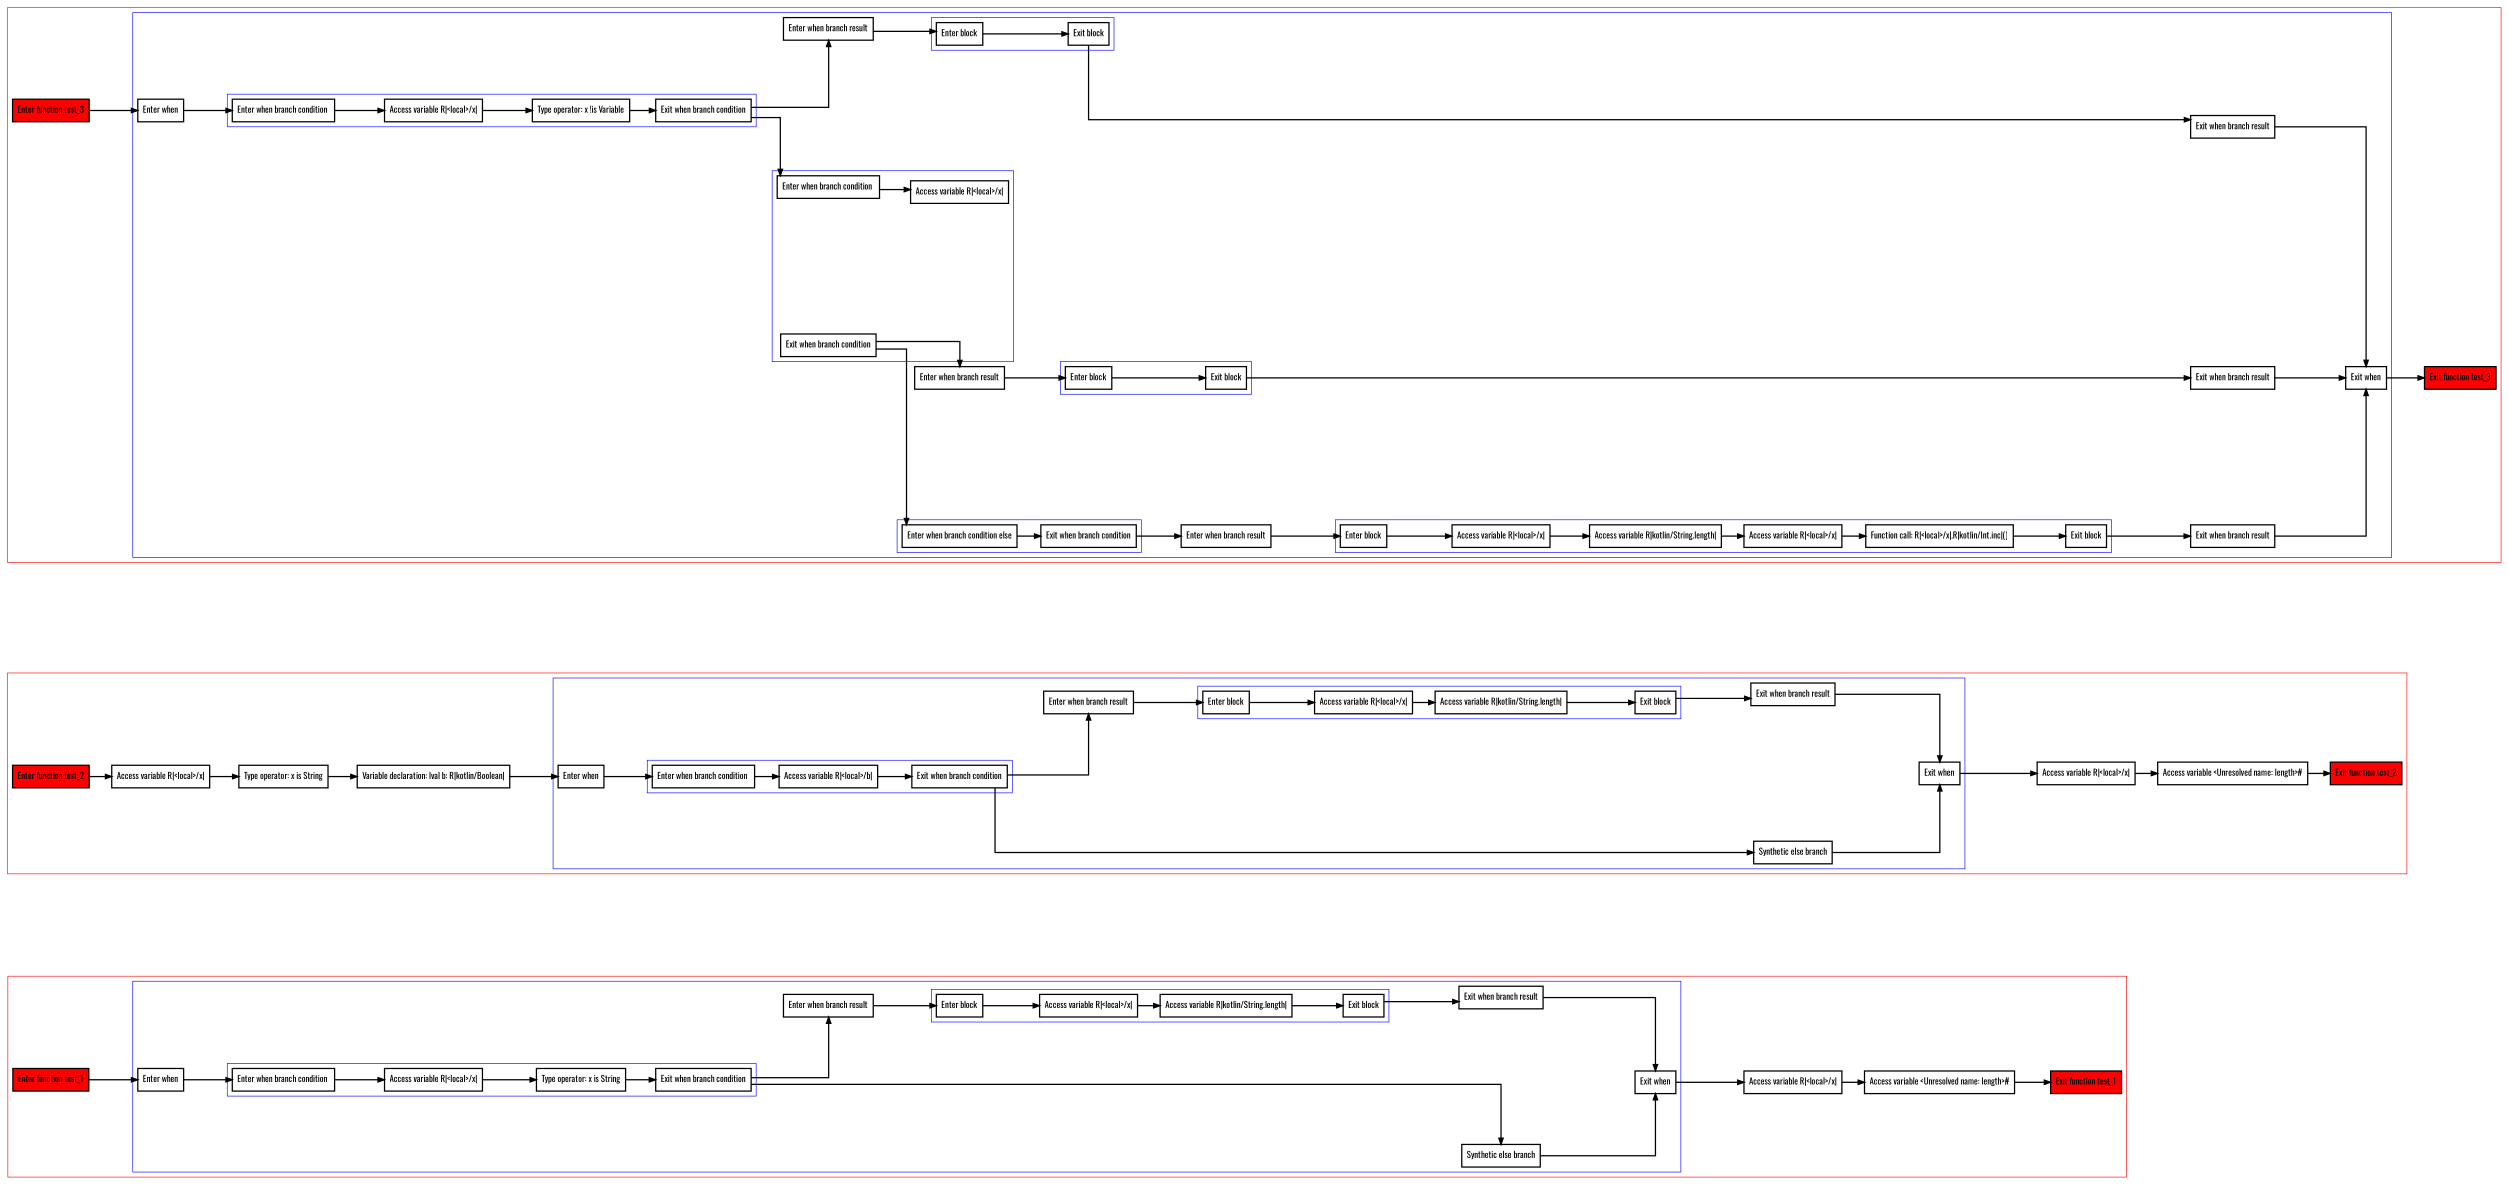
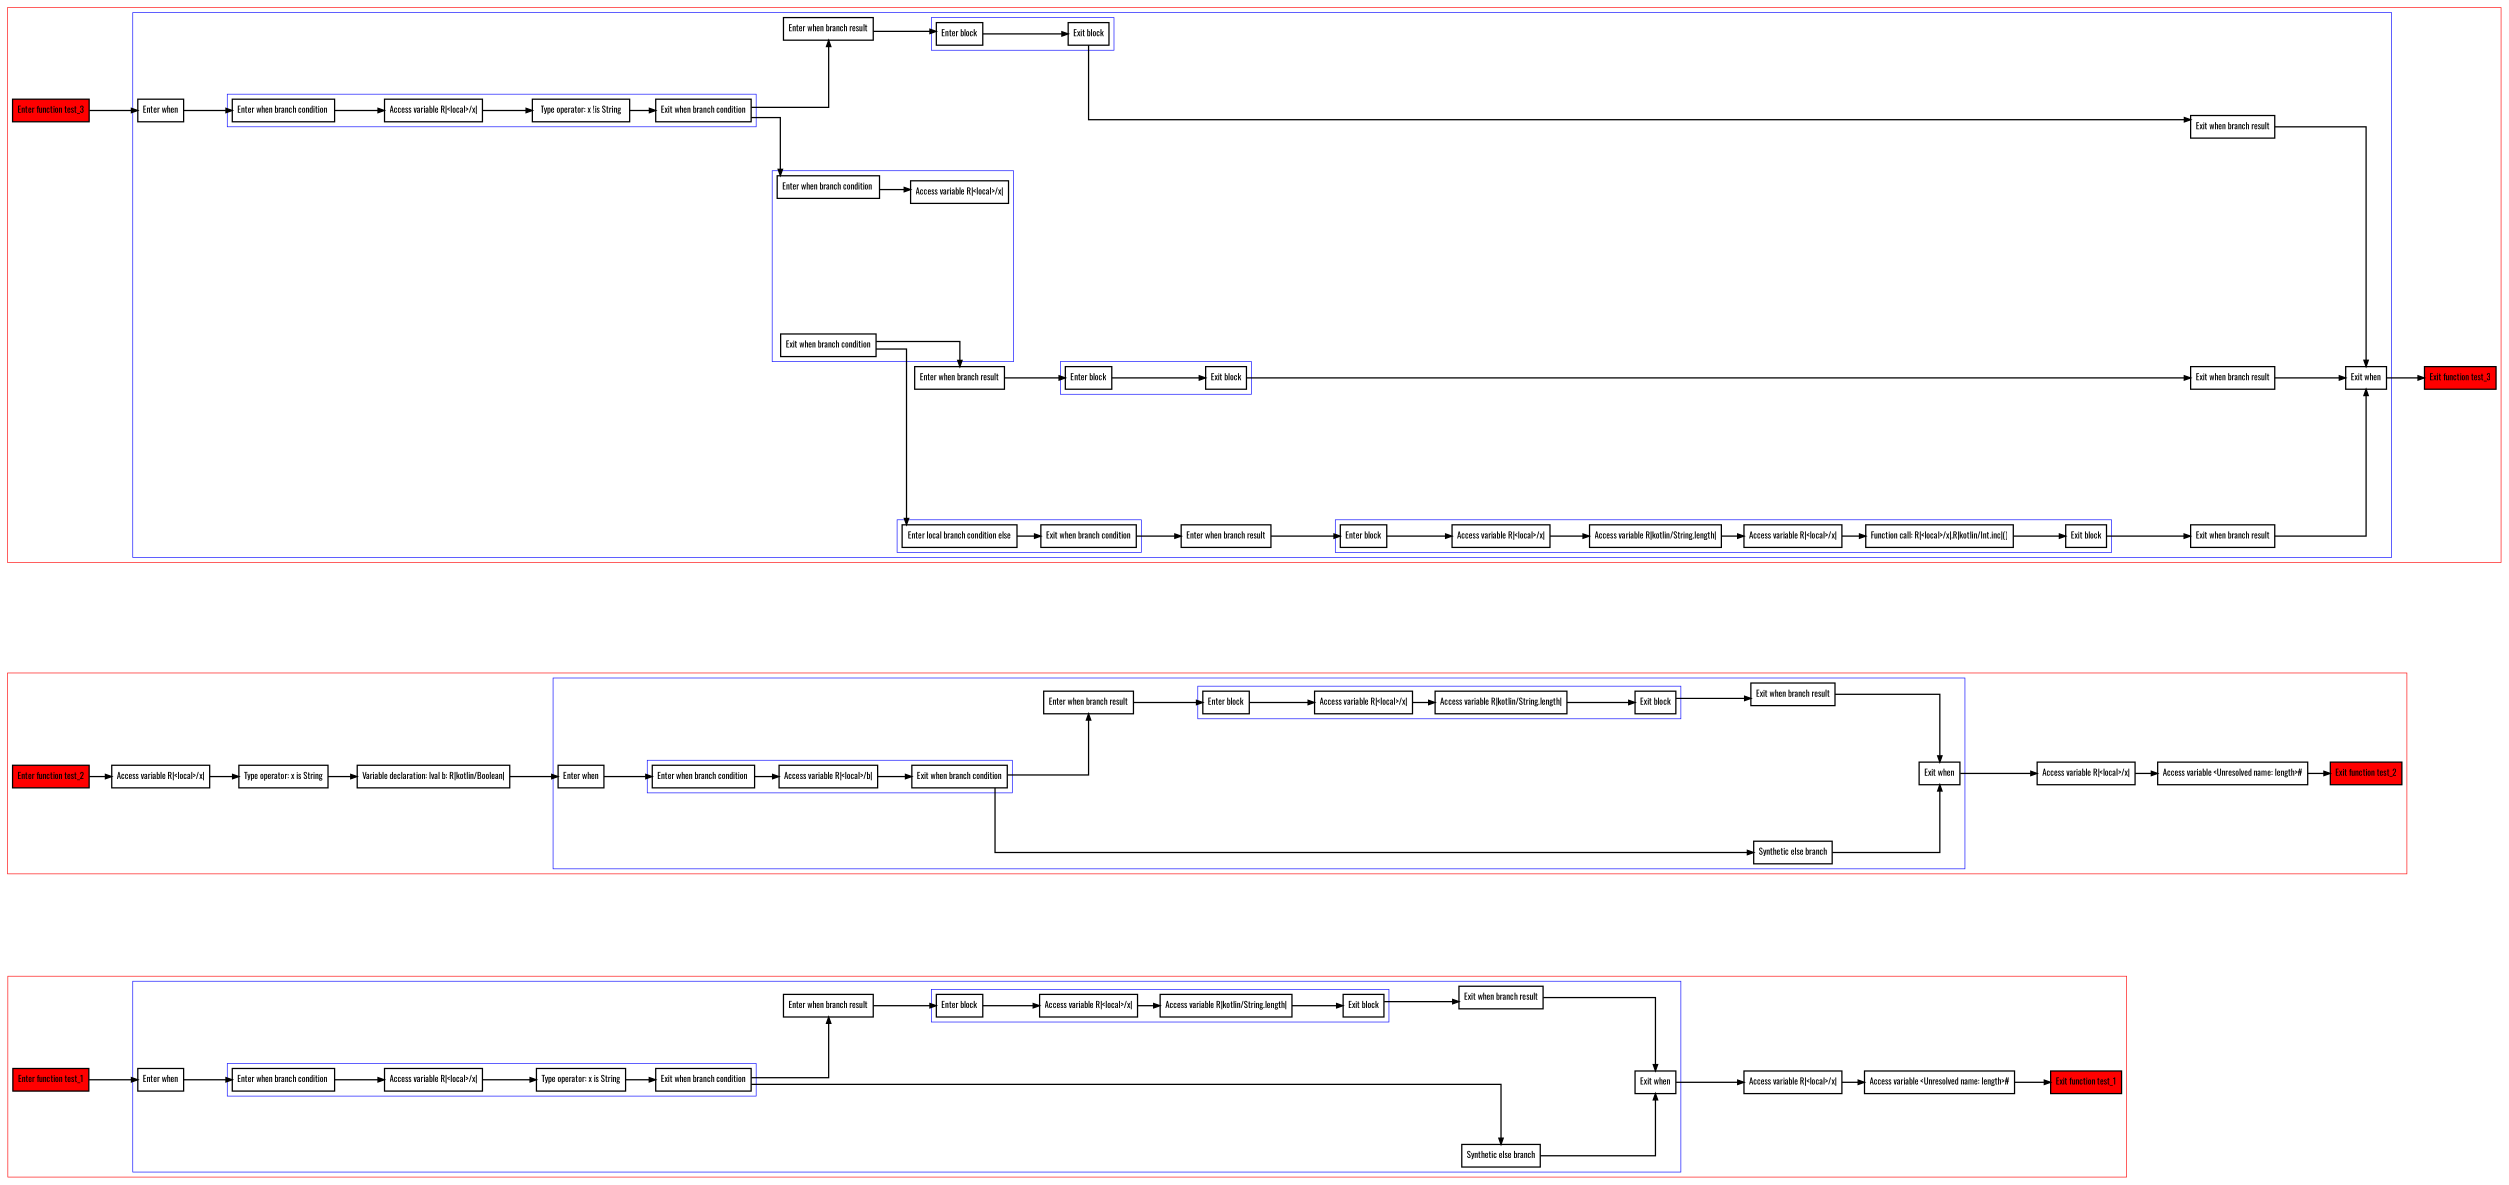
node "Type operator: x !is Variable": label "Type operator: x !is Variable" -> "Type operator: x !is String"
node "Enter when branch condition else": label "Enter when branch condition else" -> "Enter local branch condition else"
